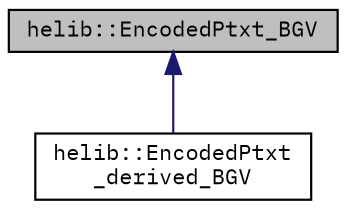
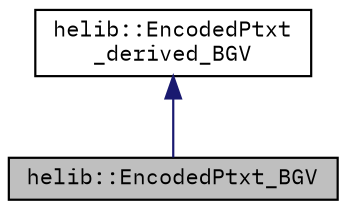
edge "helib::EncodedPtxt _derived_BGV" -> "helib::EncodedPtxt_BGV": reversed
